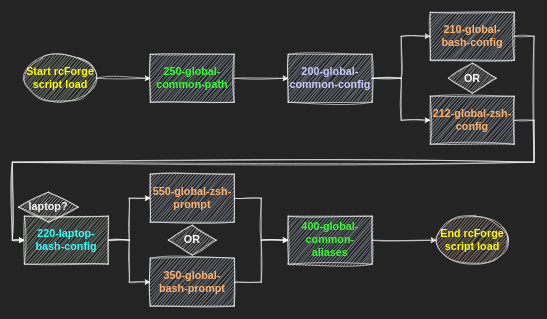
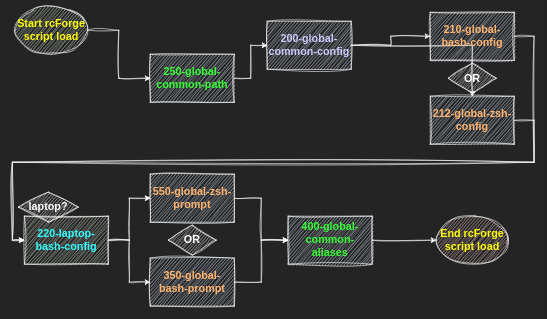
node "Start rcForge script load": moved (60, 78) -> (51, 30)
node "200-global-common-config": moved (330, 78) -> (309, 45)
